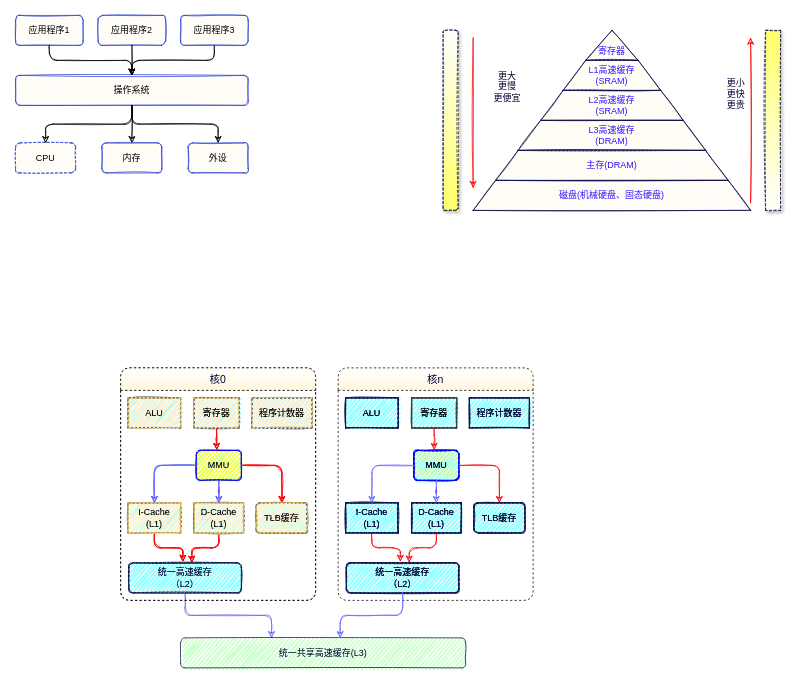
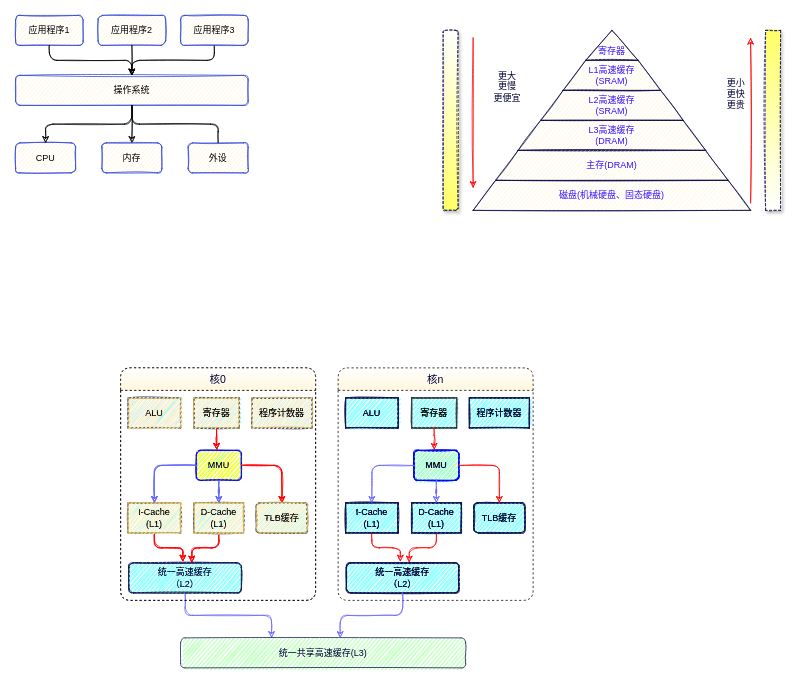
edge "操作系统" -> "外设": arrowhead classic -> none
node "CPU": style dashed -> solid
